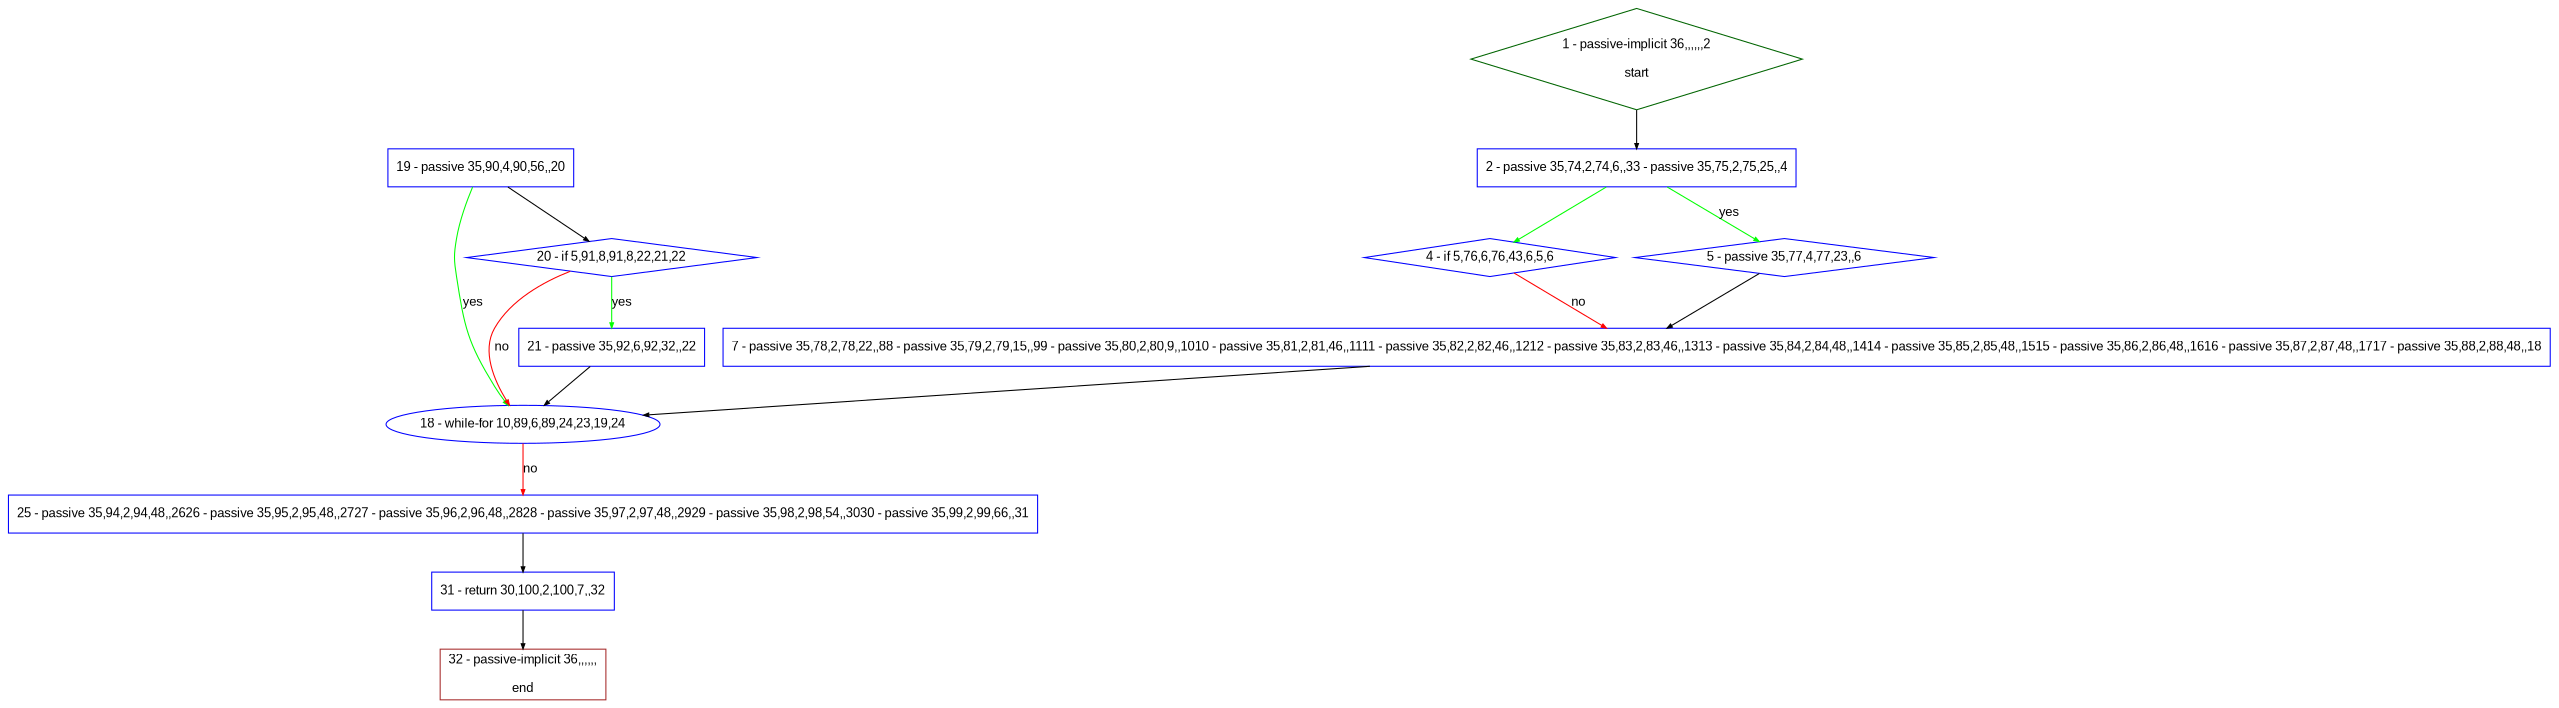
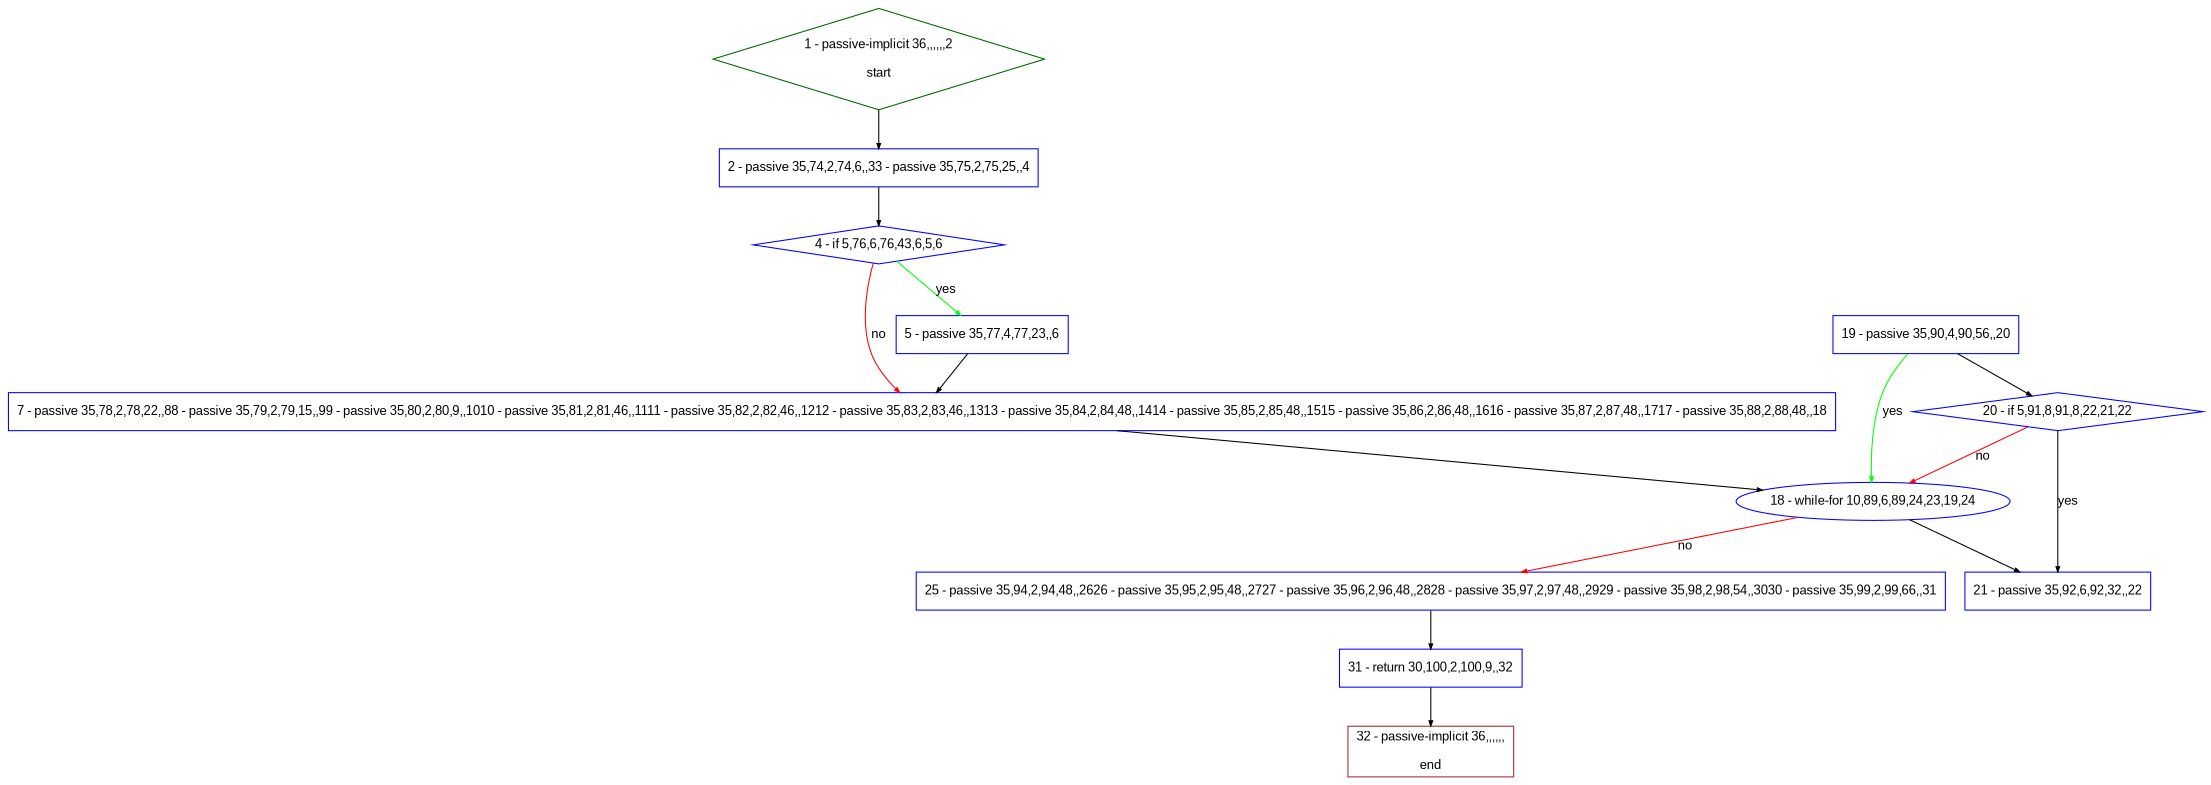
edge "2 - passive 35,74,2,74,6,,33 - passive 35,75,2,75,25,,4" -> "4 - if 5,76,6,76,43,6,5,6": color #00ff00 -> #000000
edge "2 - passive 35,74,2,74,6,,33 - passive 35,75,2,75,25,,4" -> "5 - passive 35,77,4,77,23,,6": now "4 - if 5,76,6,76,43,6,5,6" -> "5 - passive 35,77,4,77,23,,6"
node "5 - passive 35,77,4,77,23,,6": shape diamond -> box
edge "20 - if 5,91,8,91,8,22,21,22" -> "21 - passive 35,92,6,92,32,,22": color #00ff00 -> #000000
edge "21 - passive 35,92,6,92,32,,22" -> "18 - while-for 10,89,6,89,24,23,19,24": reversed
node "31 - return 30,100,2,100,7,,32": label "31 - return 30,100,2,100,7,,32" -> "31 - return 30,100,2,100,9,,32"
